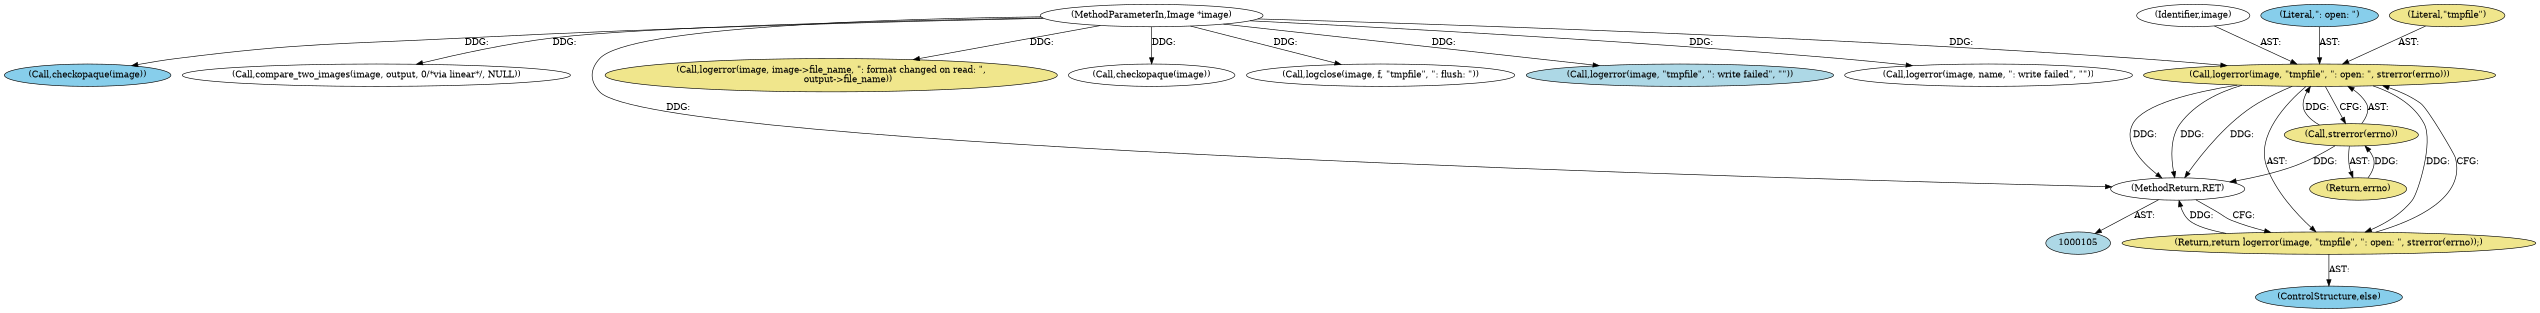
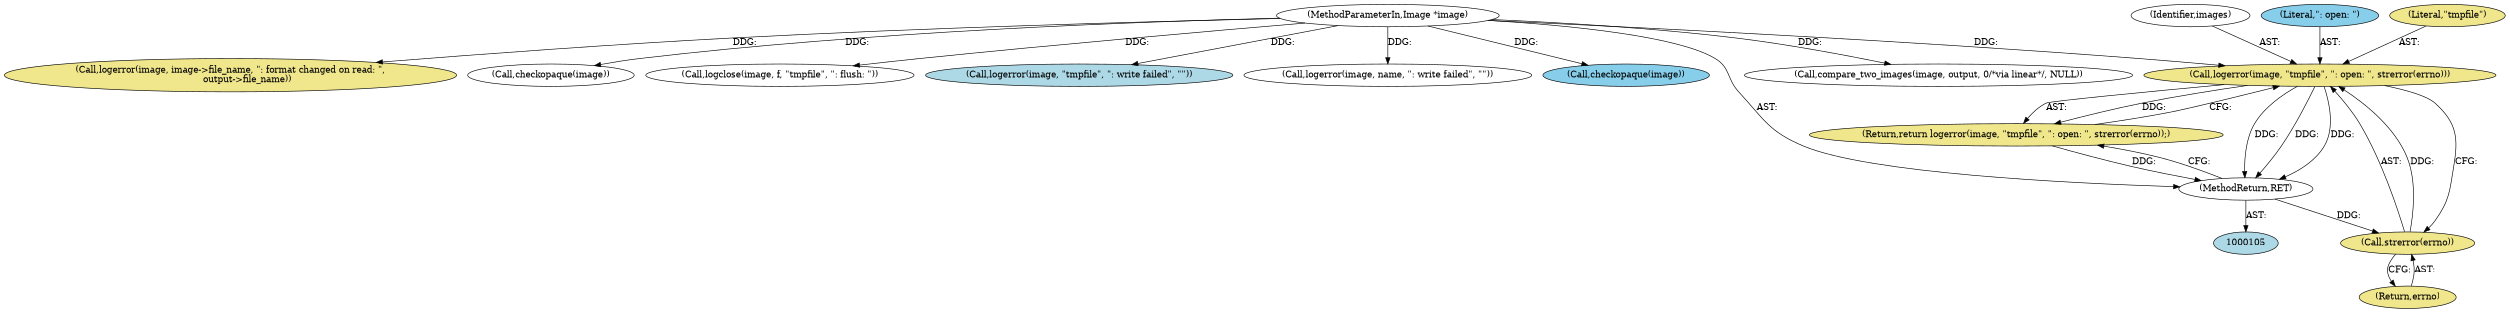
node "(Identifier,image)": label "(Identifier,image)" -> "(Identifier,images)"
edge "(MethodParameterIn,Image *image)" -> "(MethodReturn,RET)": label "DDG: " -> "AST: "
edge "(Call,strerror(errno))" -> "(Return,errno)": label "AST: " -> "CFG: "
edge "(Return,errno)" -> "(Call,strerror(errno))": label "DDG: " -> "AST: "
edge "(Call,strerror(errno))" -> "(MethodReturn,RET)": reversed
node "(ControlStructure,else)": removed
